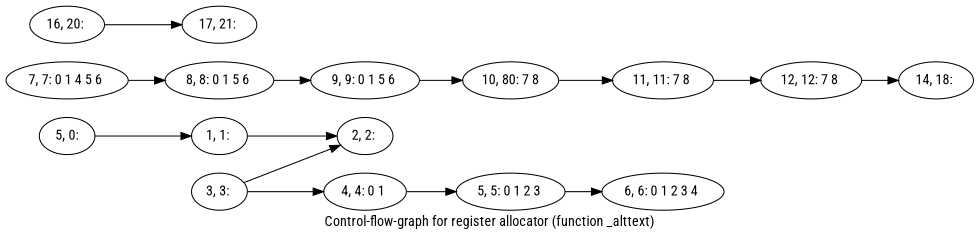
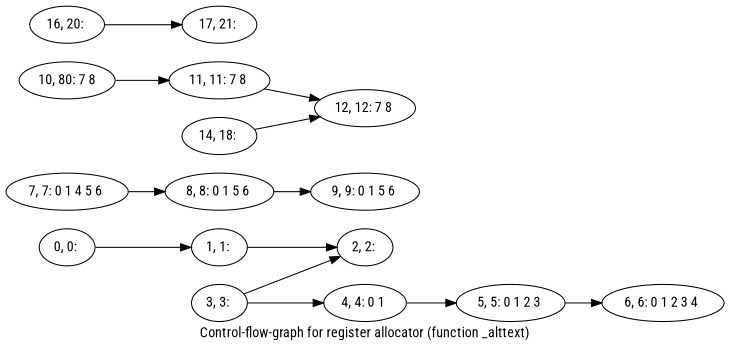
edge "9, 9: 0 1 5 6" -> "10, 80: 7 8": removed
edge "12, 12: 7 8" -> "14, 18:": reversed
node "5, 0:": label "5, 0:" -> "0, 0:"
